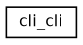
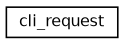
node "cli_cli": label "cli_cli" -> "cli_request"
